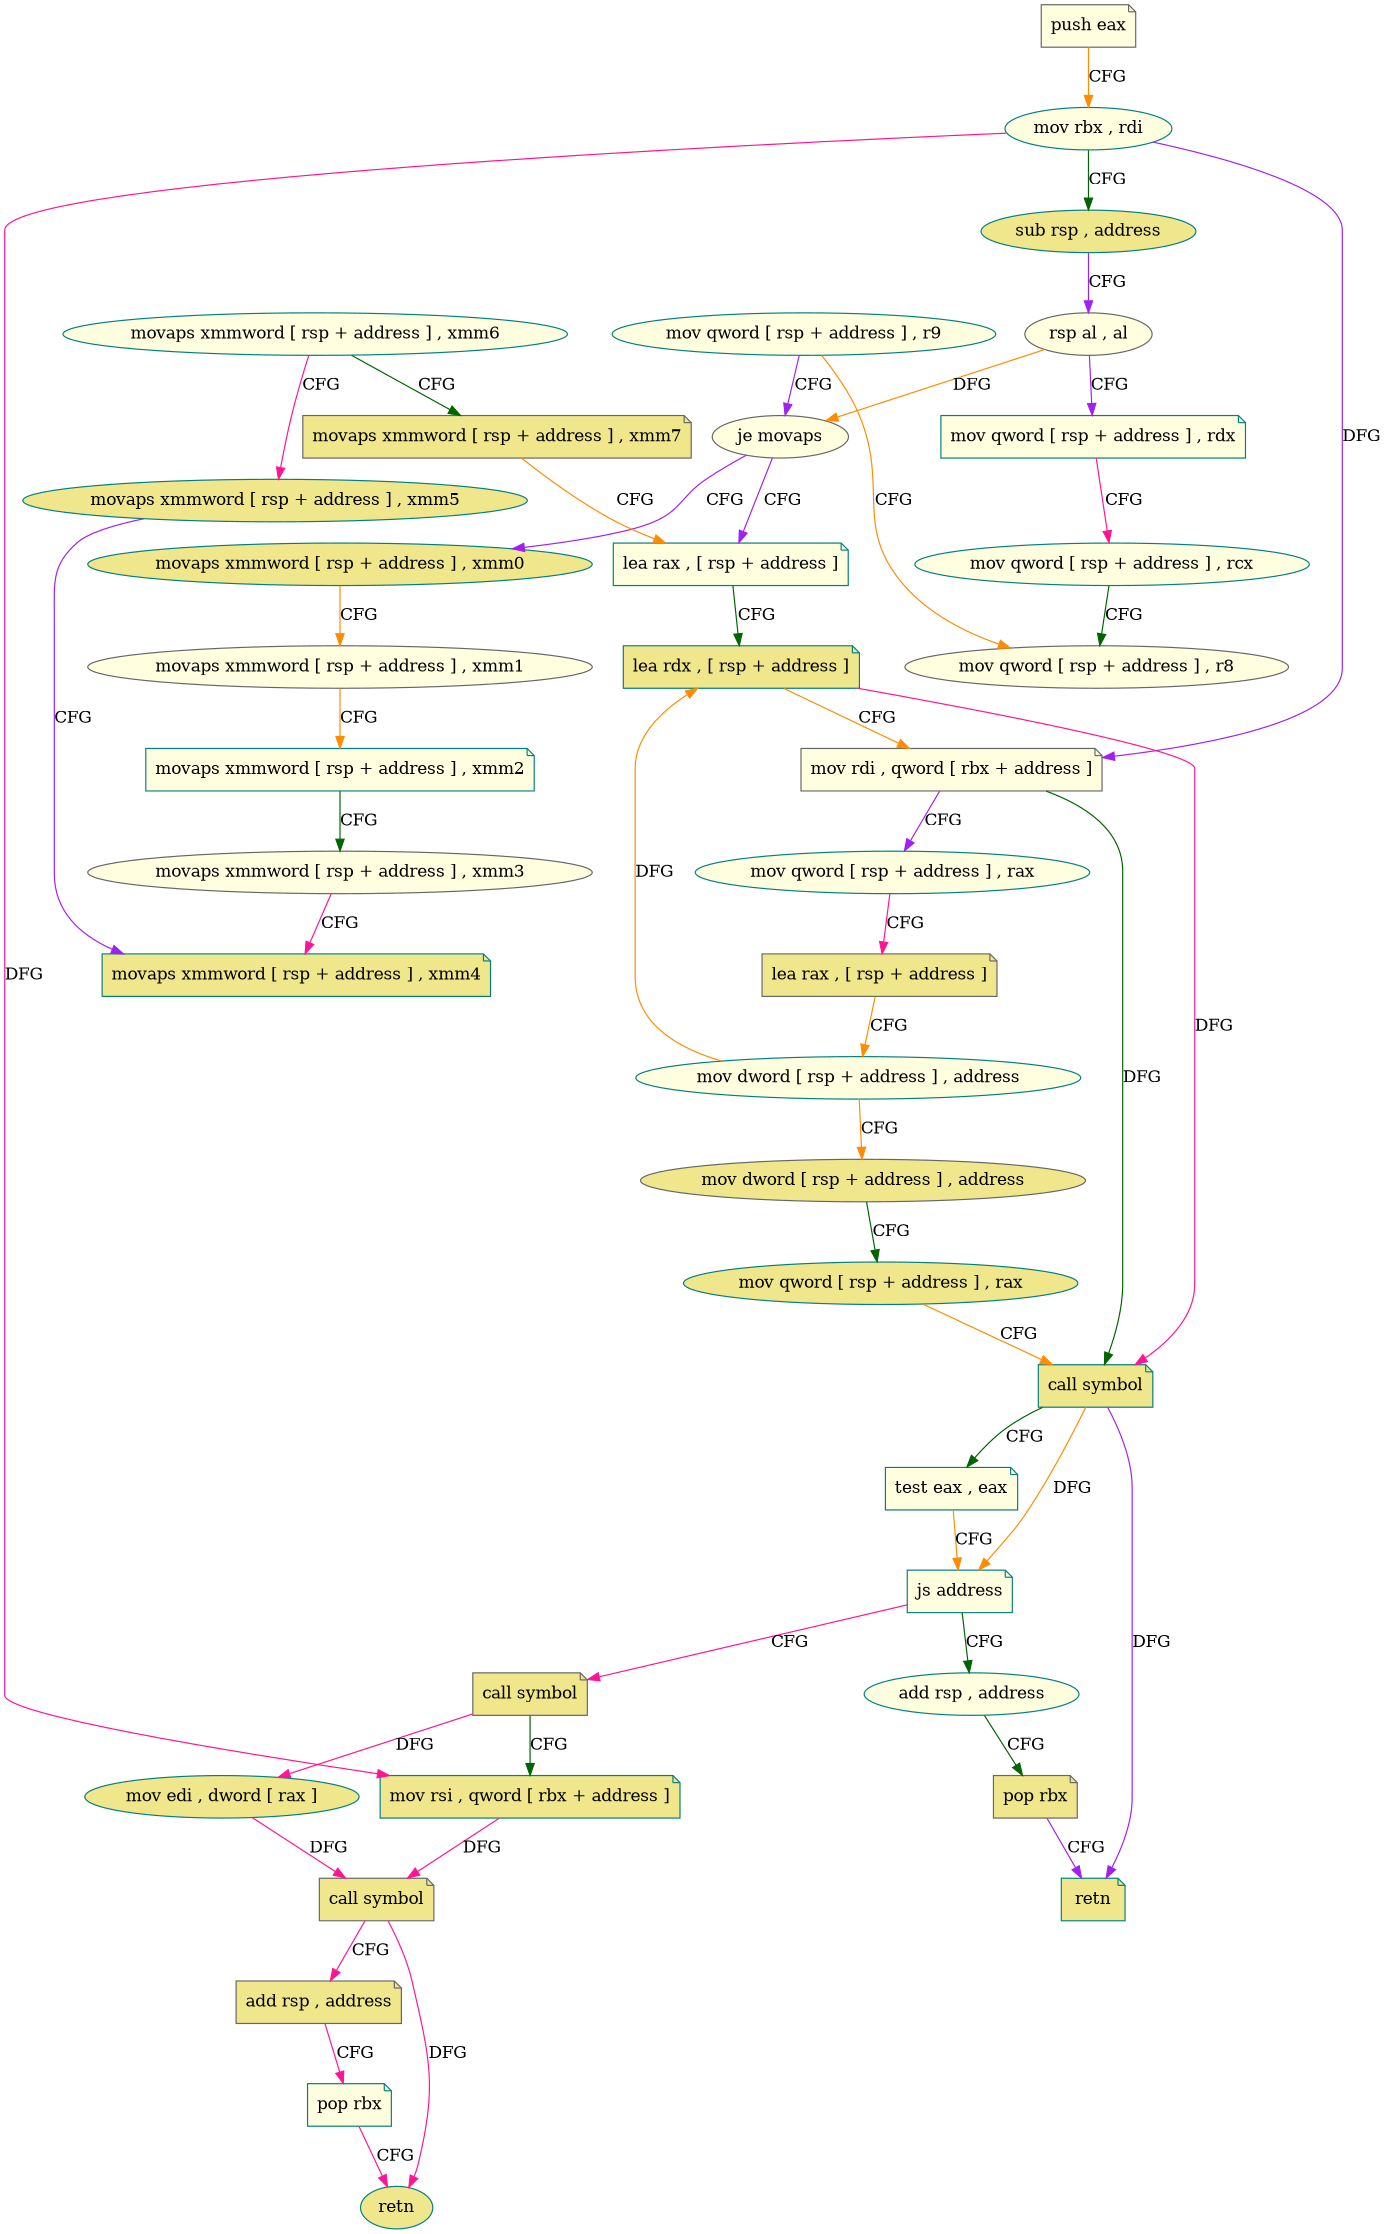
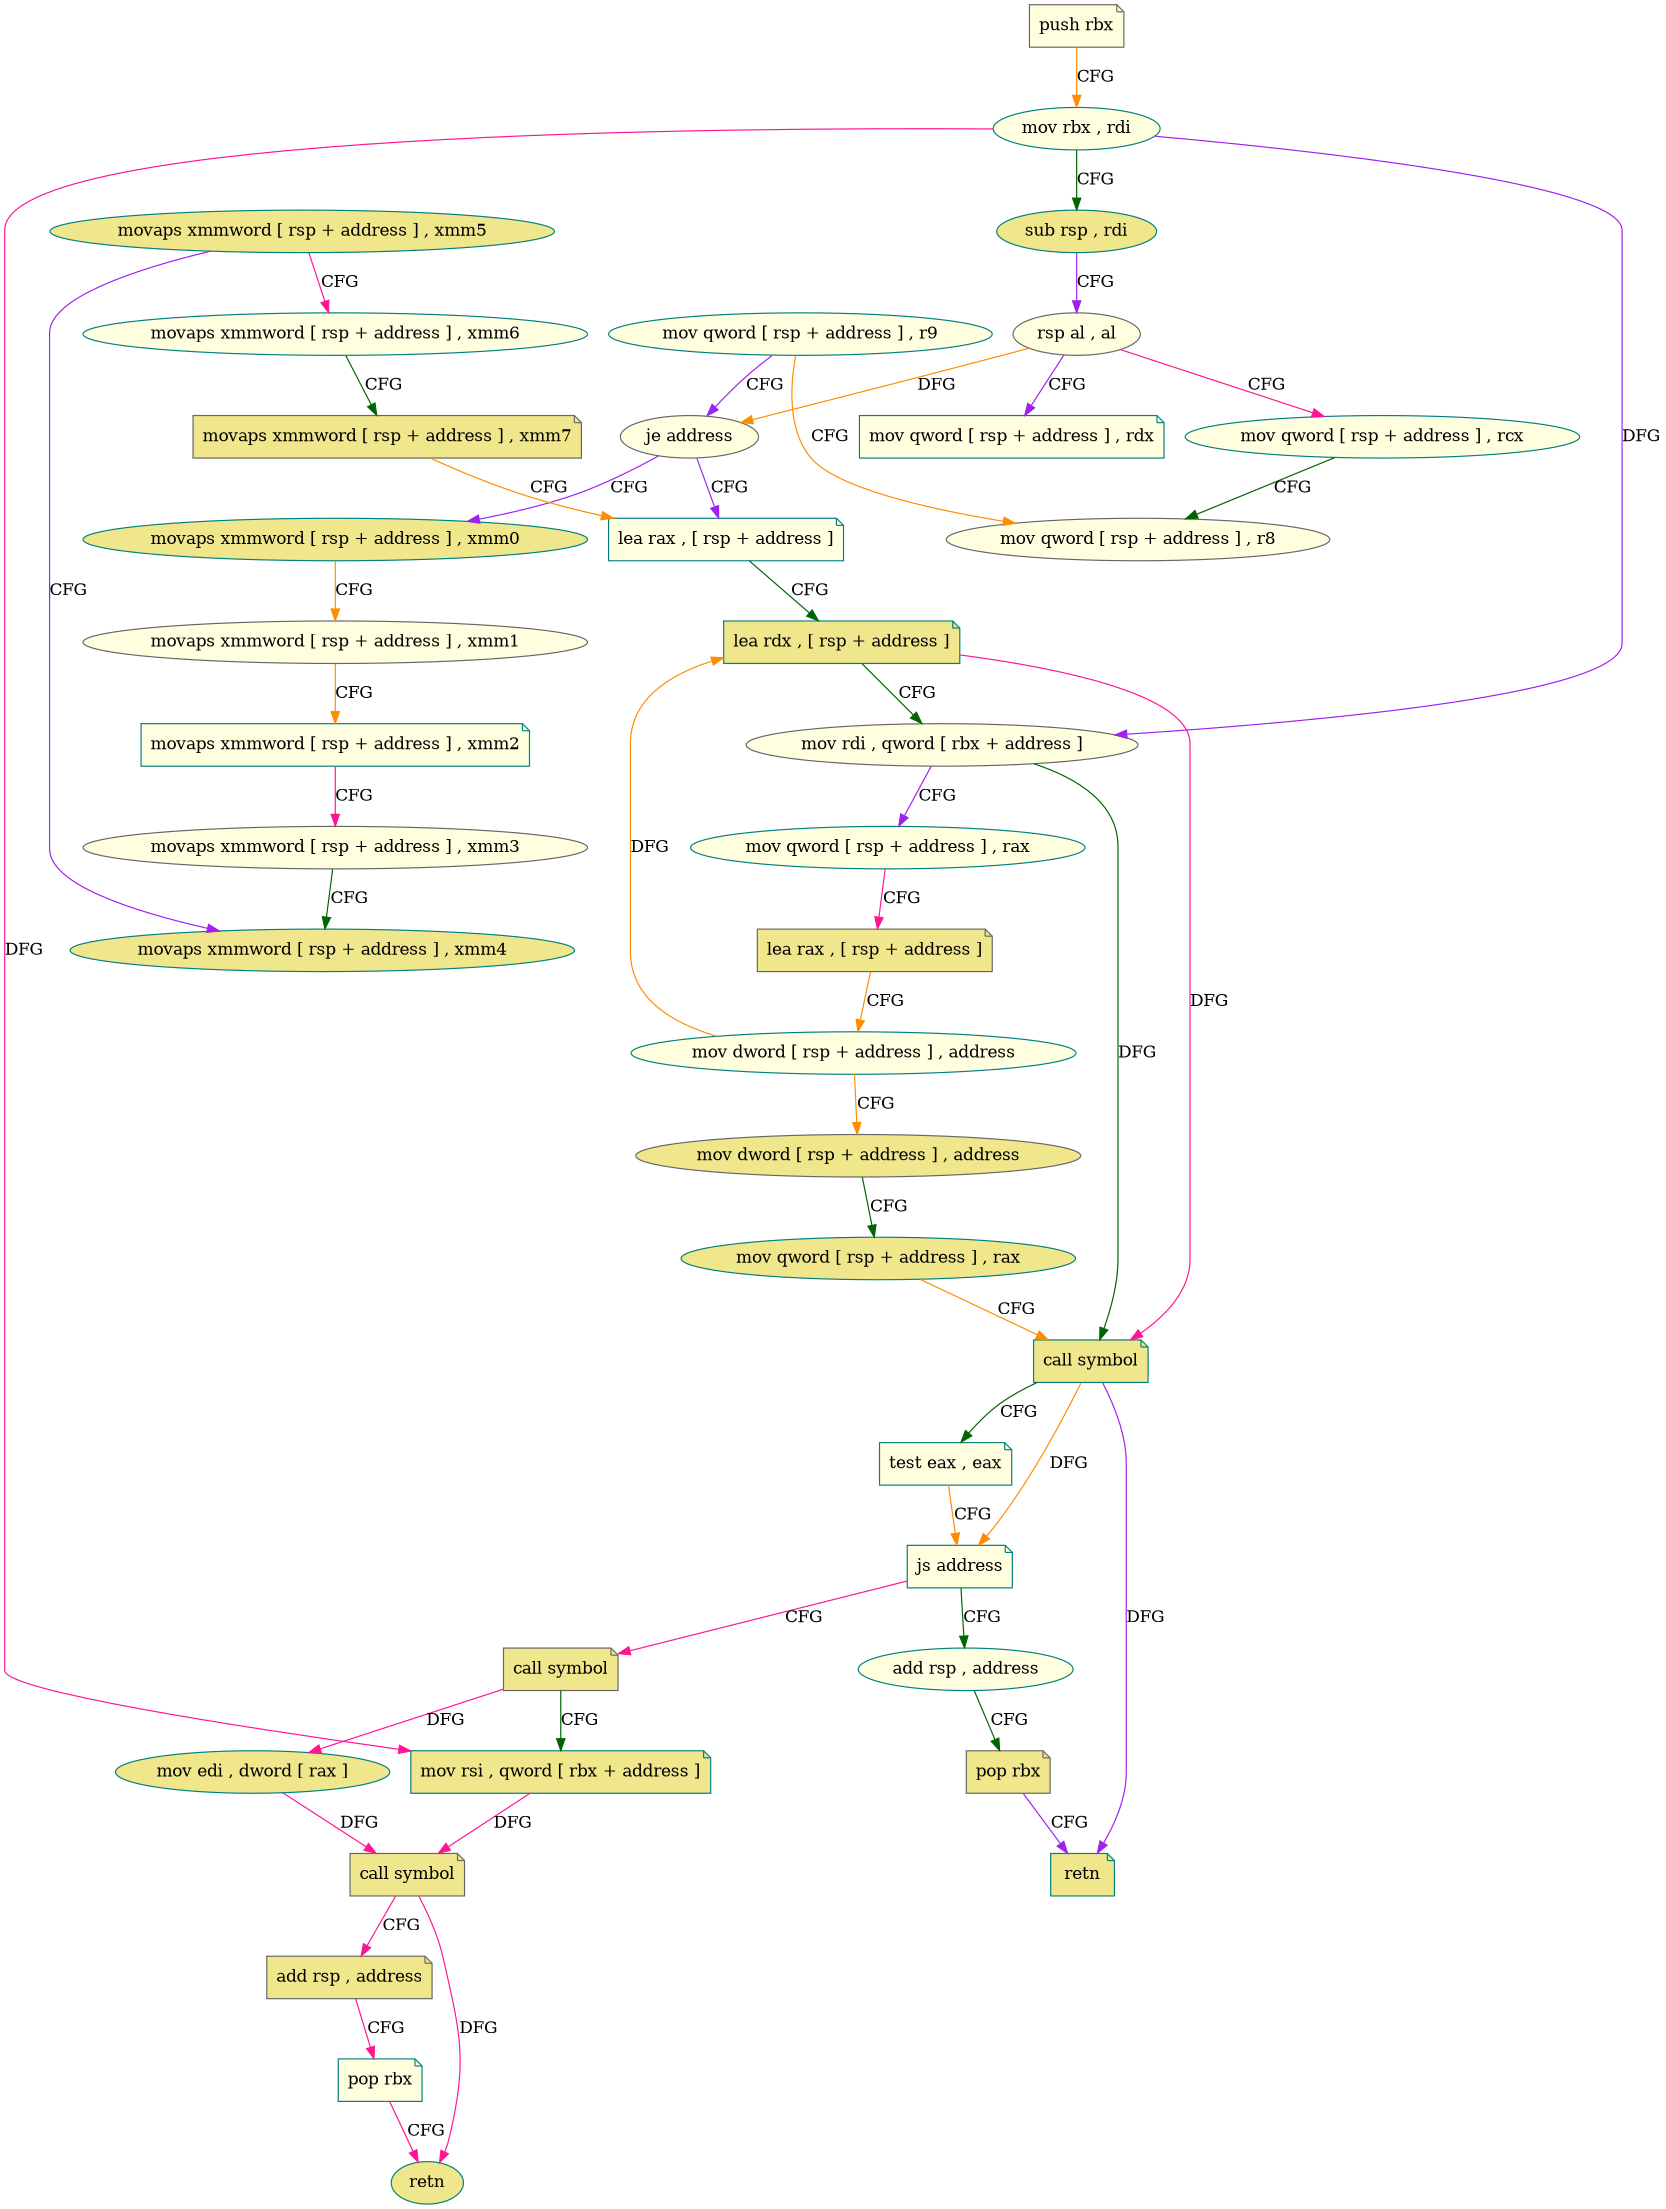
node "push eax": label "push eax" -> "push rbx"
node "sub rsp , address": label "sub rsp , address" -> "sub rsp , rdi"
edge "movaps xmmword [ rsp + address ] , xmm6" -> "movaps xmmword [ rsp + address ] , xmm5": reversed
node "je movaps": label "je movaps" -> "je address"
edge "mov qword [ rsp + address ] , rdx" -> "mov qword [ rsp + address ] , rcx": now "rsp al , al" -> "mov qword [ rsp + address ] , rcx"
edge "lea rdx , [ rsp + address ]" -> "mov rdi , qword [ rbx + address ]": color darkorange -> darkgreen
node "mov rdi , qword [ rbx + address ]": shape note -> ellipse
edge "movaps xmmword [ rsp + address ] , xmm2" -> "movaps xmmword [ rsp + address ] , xmm3": color darkgreen -> deeppink
edge "movaps xmmword [ rsp + address ] , xmm3" -> "movaps xmmword [ rsp + address ] , xmm4": color deeppink -> darkgreen
node "movaps xmmword [ rsp + address ] , xmm4": shape note -> ellipse
